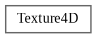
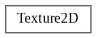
node "Texture4D": label "Texture4D" -> "Texture2D"
